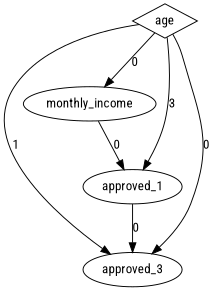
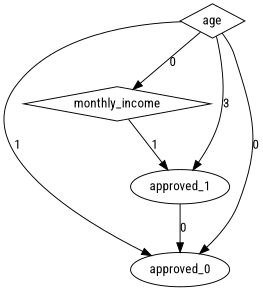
node "monthly_income": shape ellipse -> diamond
edge "monthly_income" -> "approved_1": label "0" -> "1"
node "approved_3": label "approved_3" -> "approved_0"
